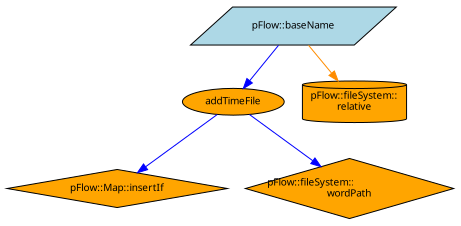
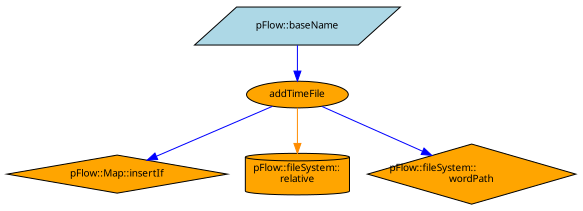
edge "pFlow::baseName" -> "pFlow::fileSystem:: relative": now "addTimeFile" -> "pFlow::fileSystem:: relative"
